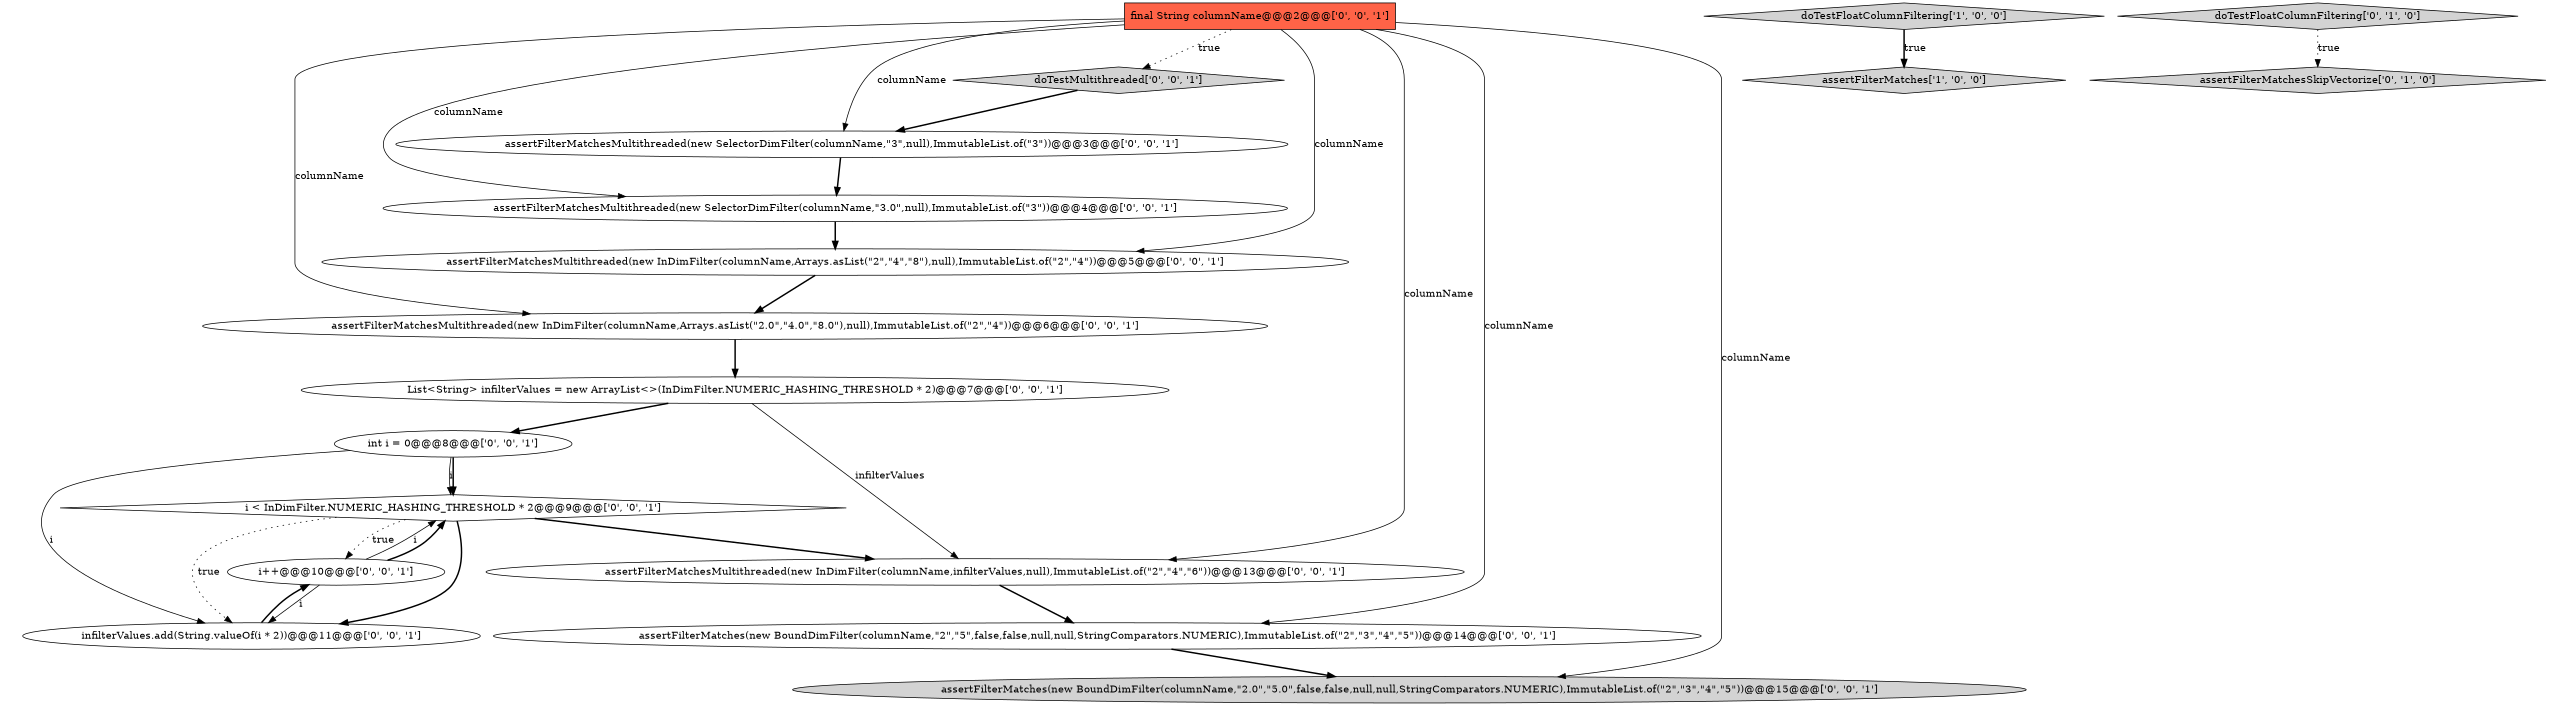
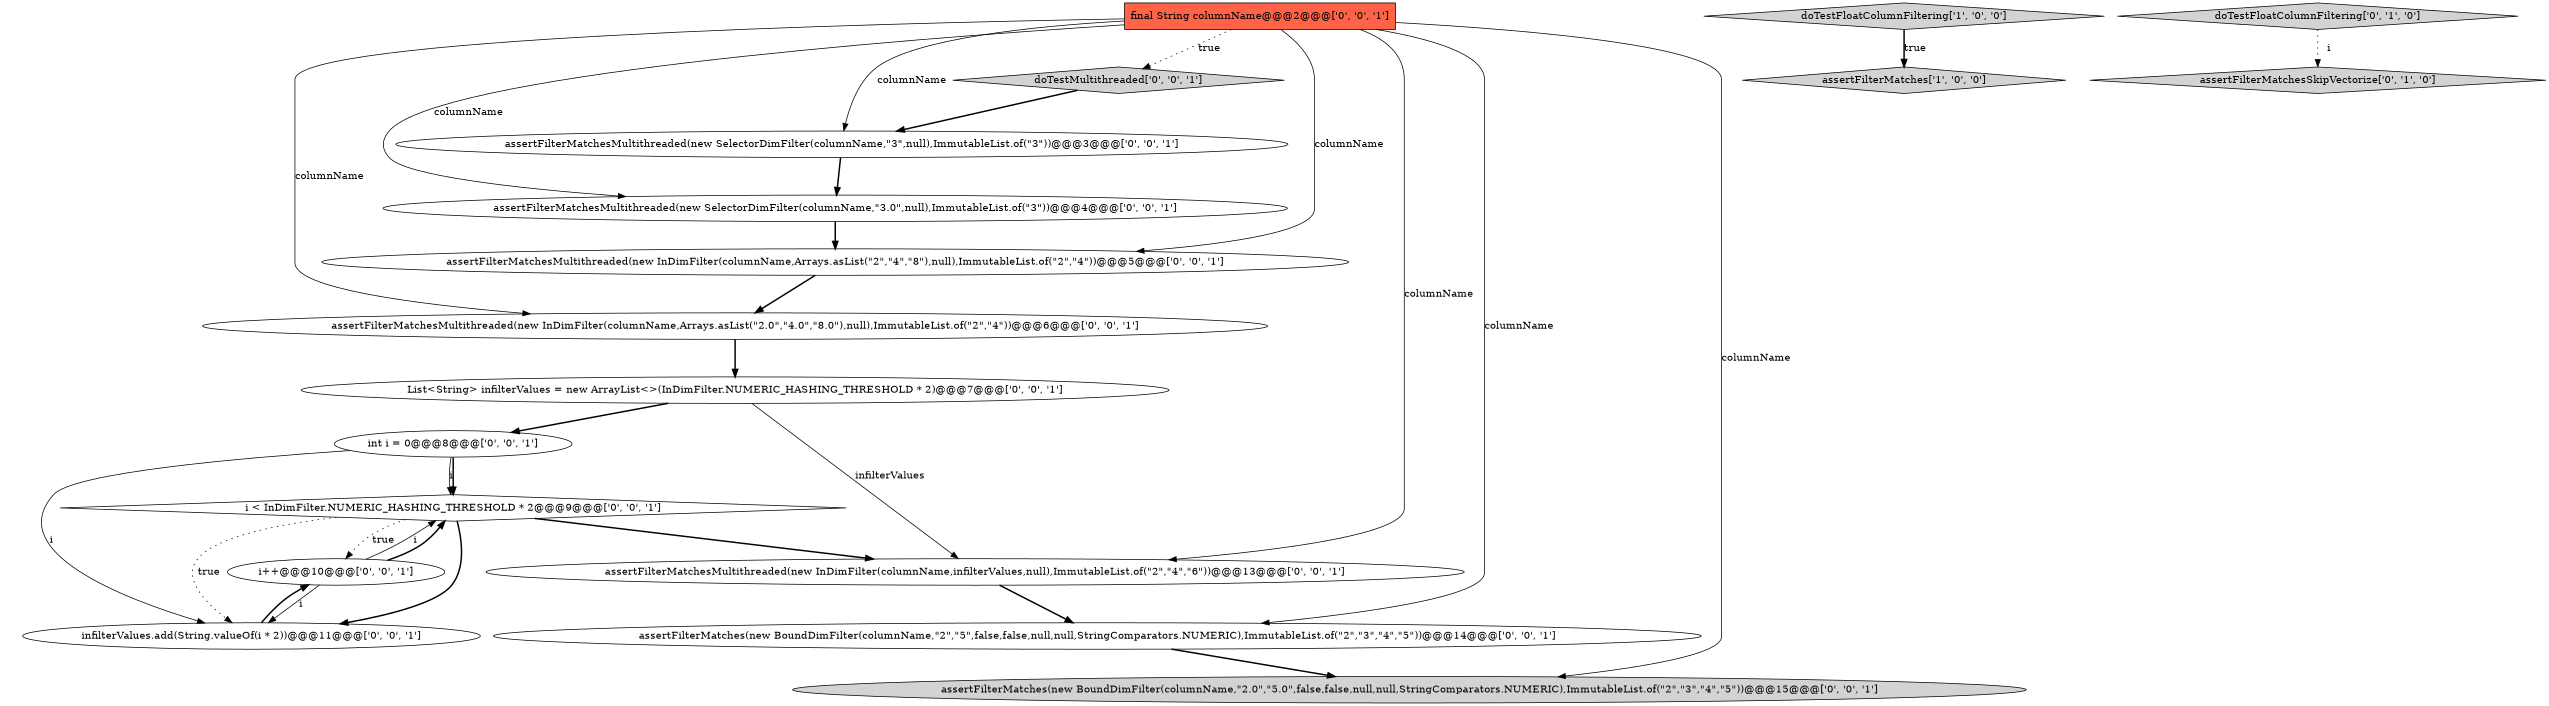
edge "doTestFloatColumnFiltering['0', '1', '0']" -> "assertFilterMatchesSkipVectorize['0', '1', '0']": label "true" -> "i"
